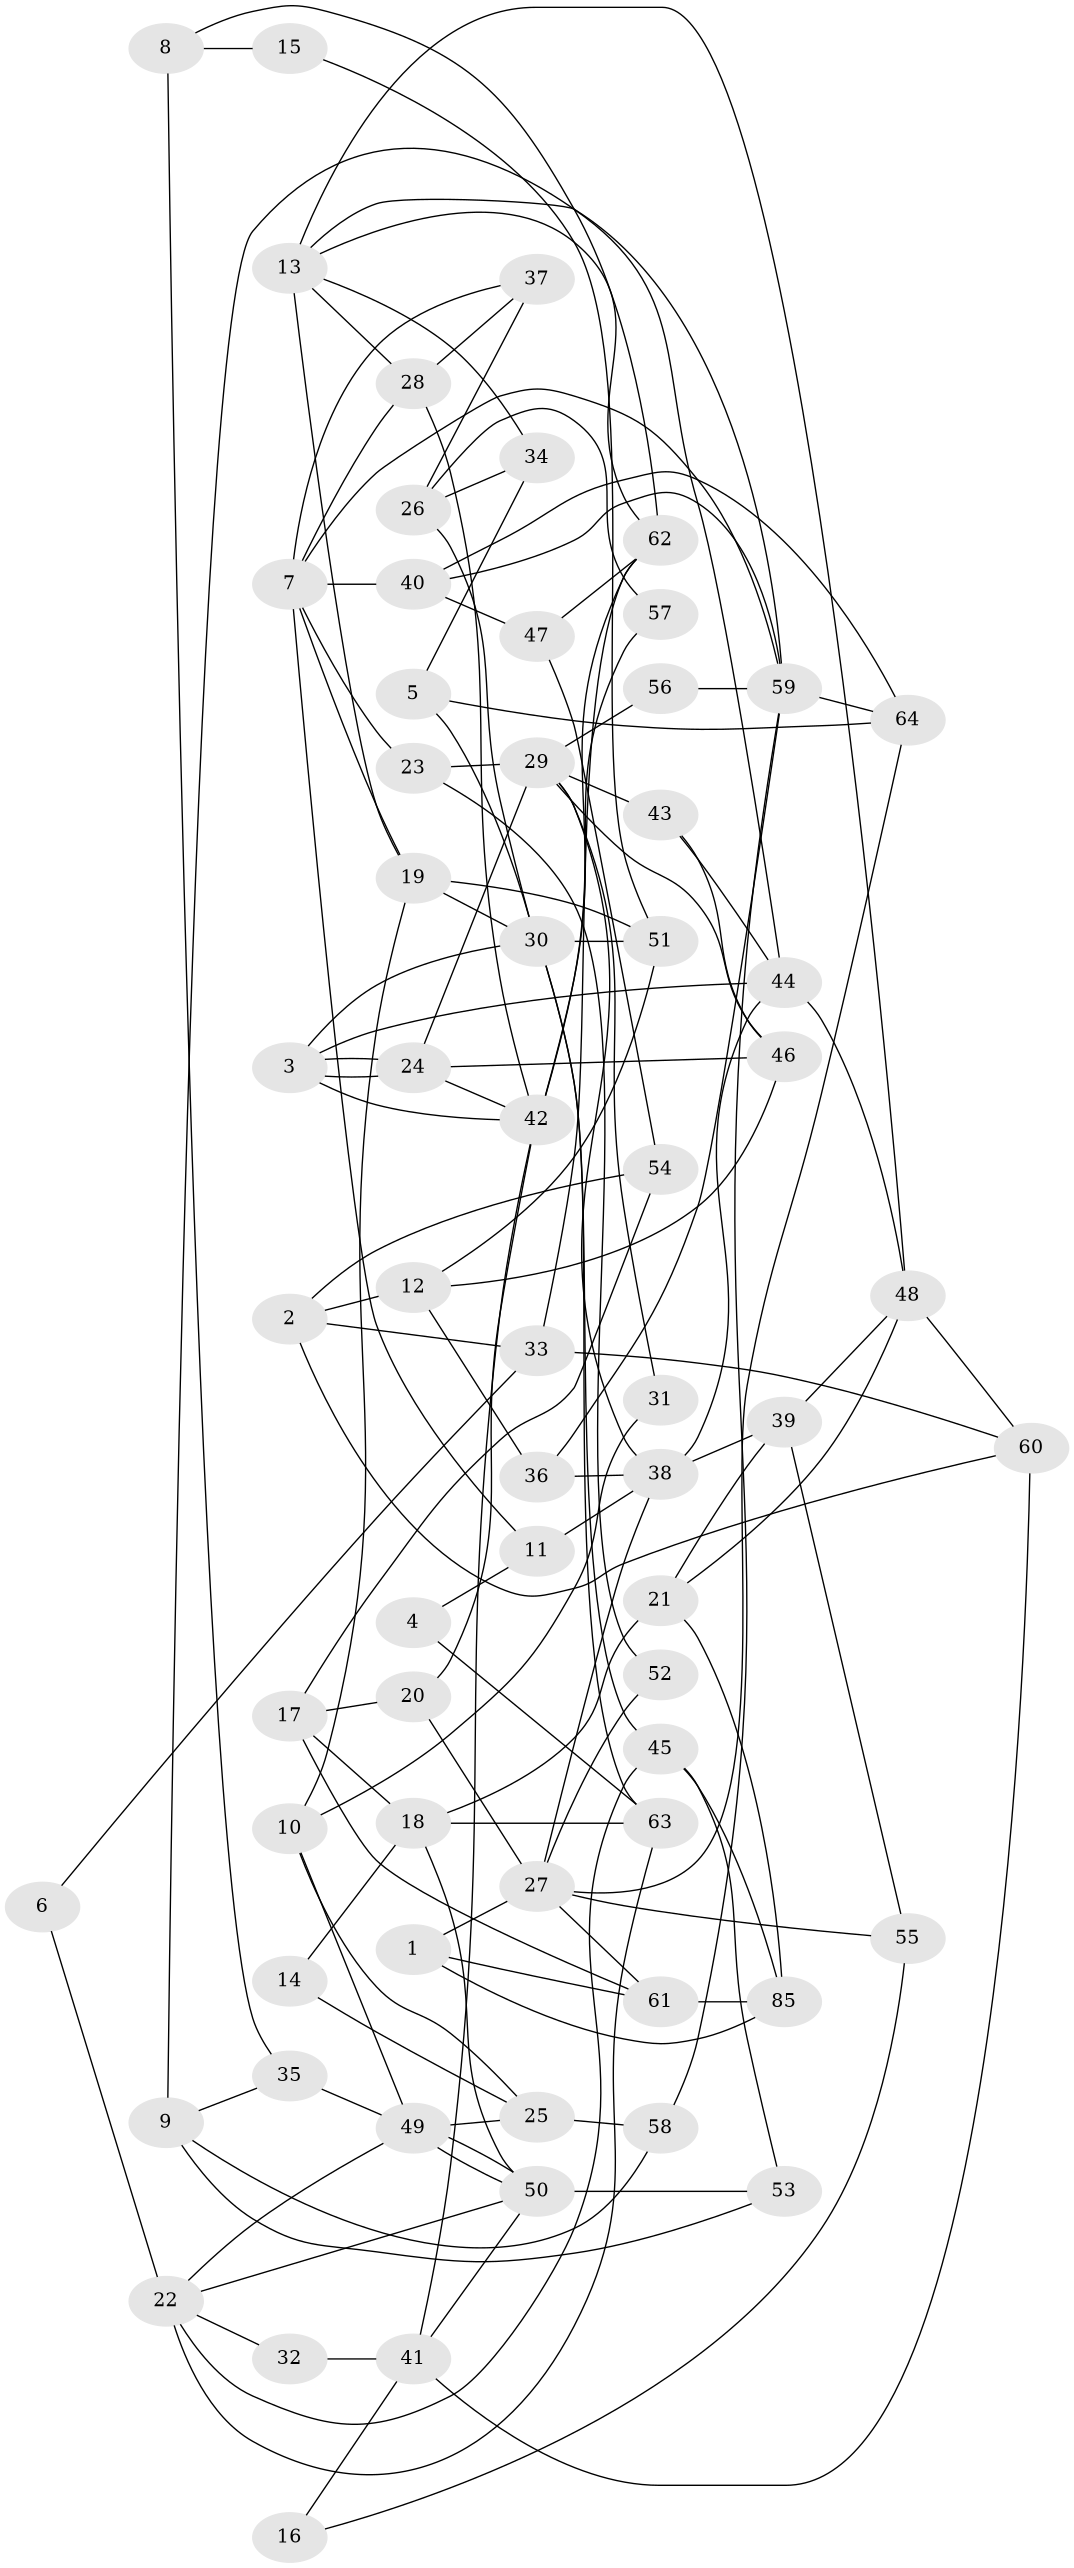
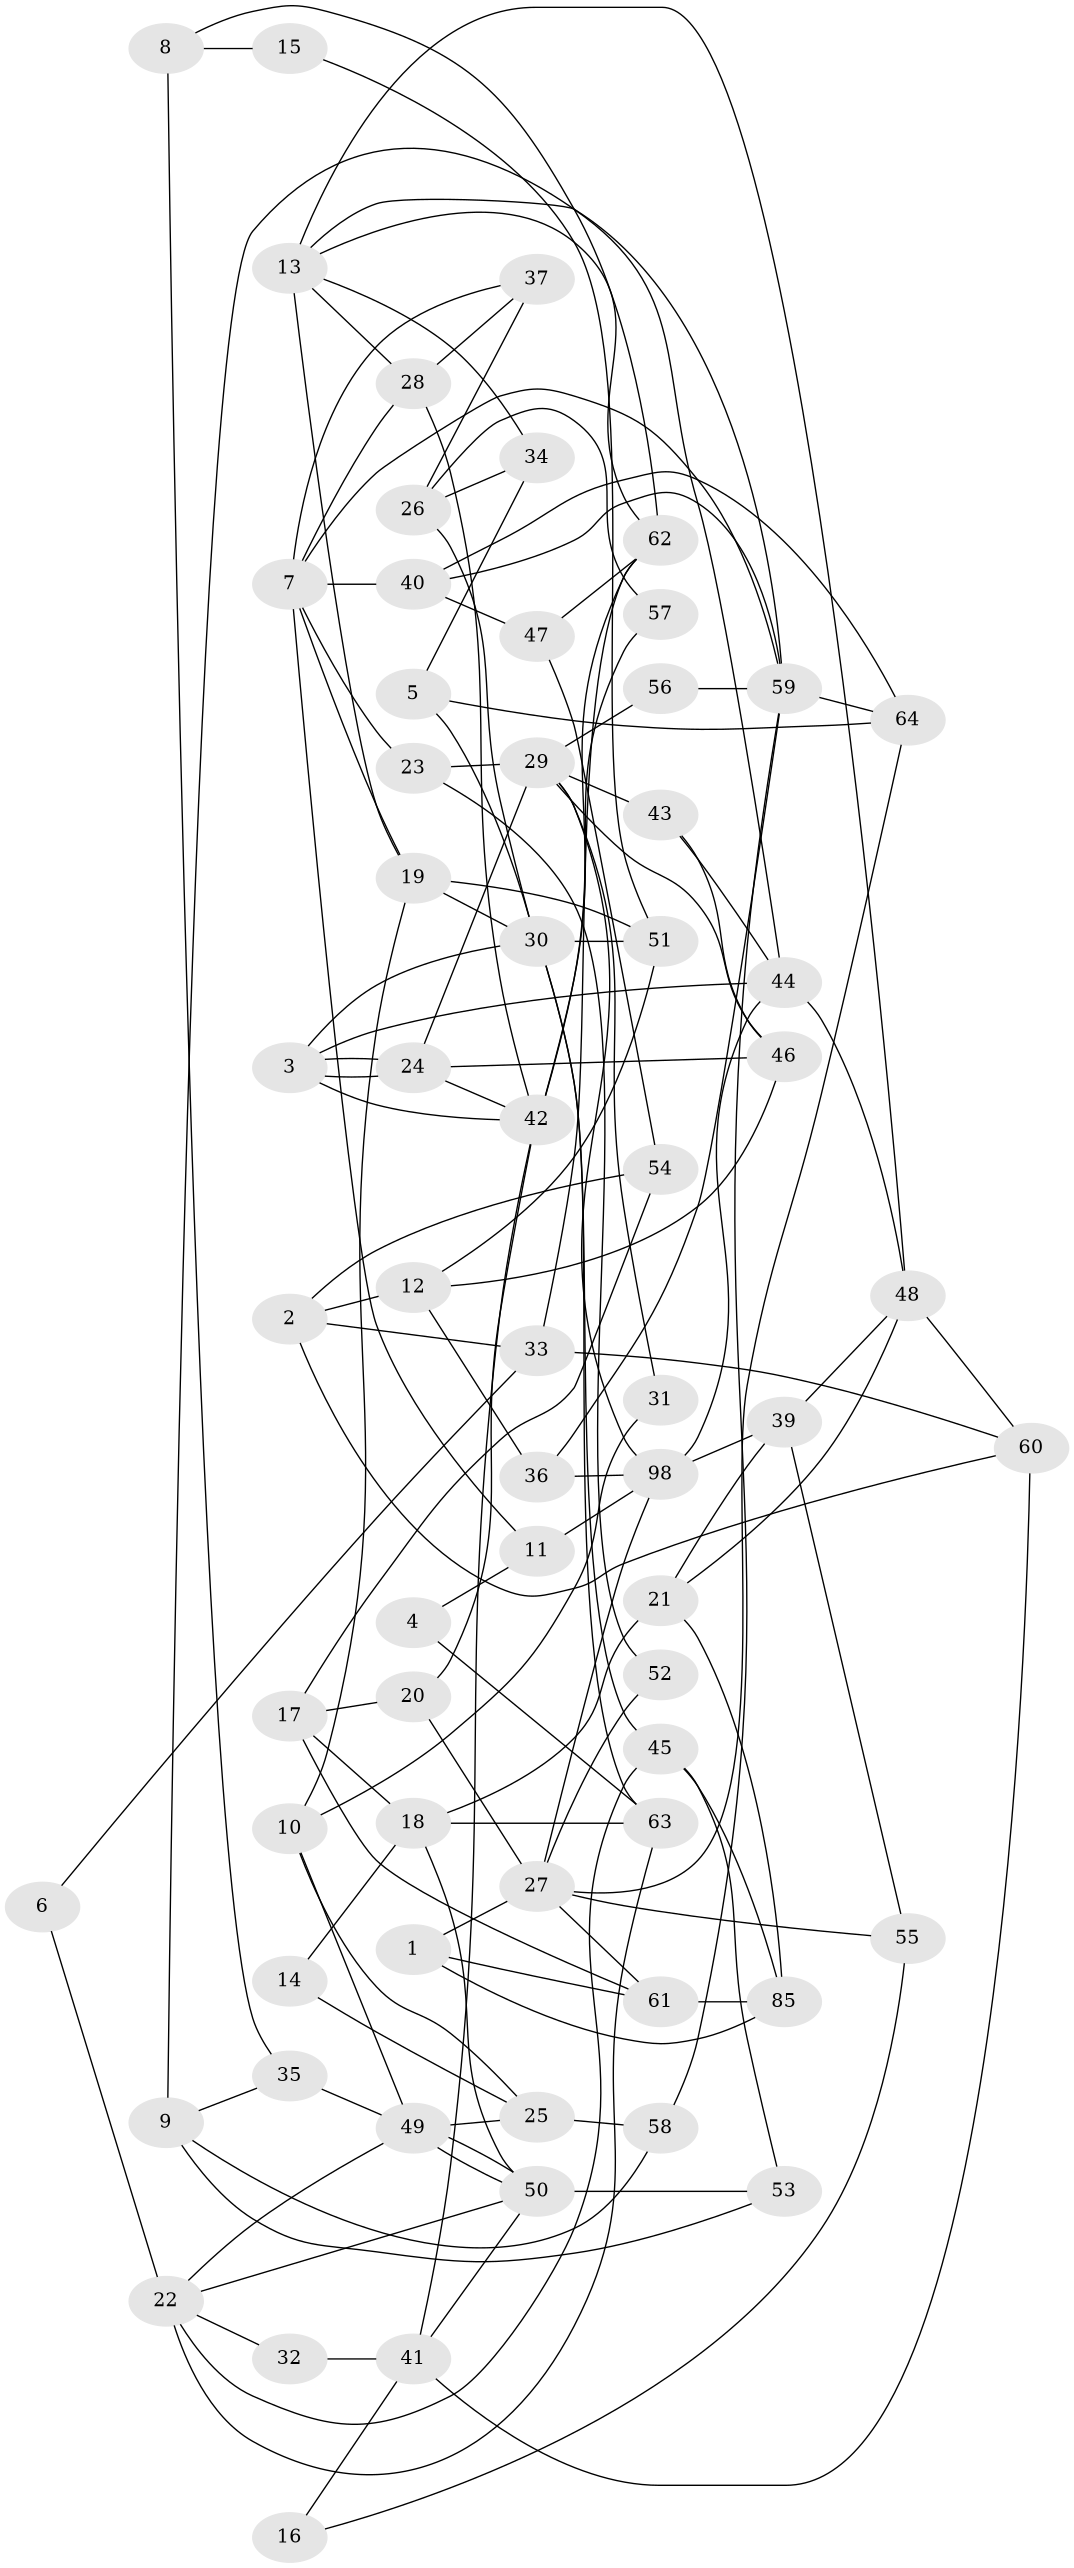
node "38": label "38" -> "98"
